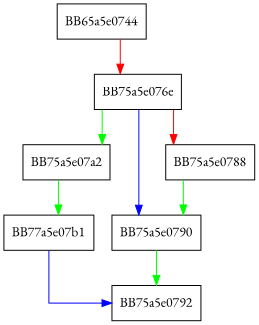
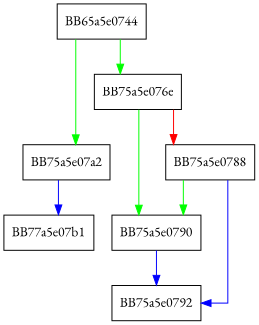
edge "BB65a5e0744" -> "BB75a5e076e": color red -> green
edge "BB75a5e076e" -> "BB75a5e07a2": now "BB65a5e0744" -> "BB75a5e07a2"
edge "BB75a5e076e" -> "BB75a5e0790": color blue -> green
edge "BB75a5e07a2" -> "BB77a5e07b1": color green -> blue
edge "BB75a5e0790" -> "BB75a5e0792": color green -> blue
edge "BB77a5e07b1" -> "BB75a5e0792": now "BB75a5e0788" -> "BB75a5e0792"
